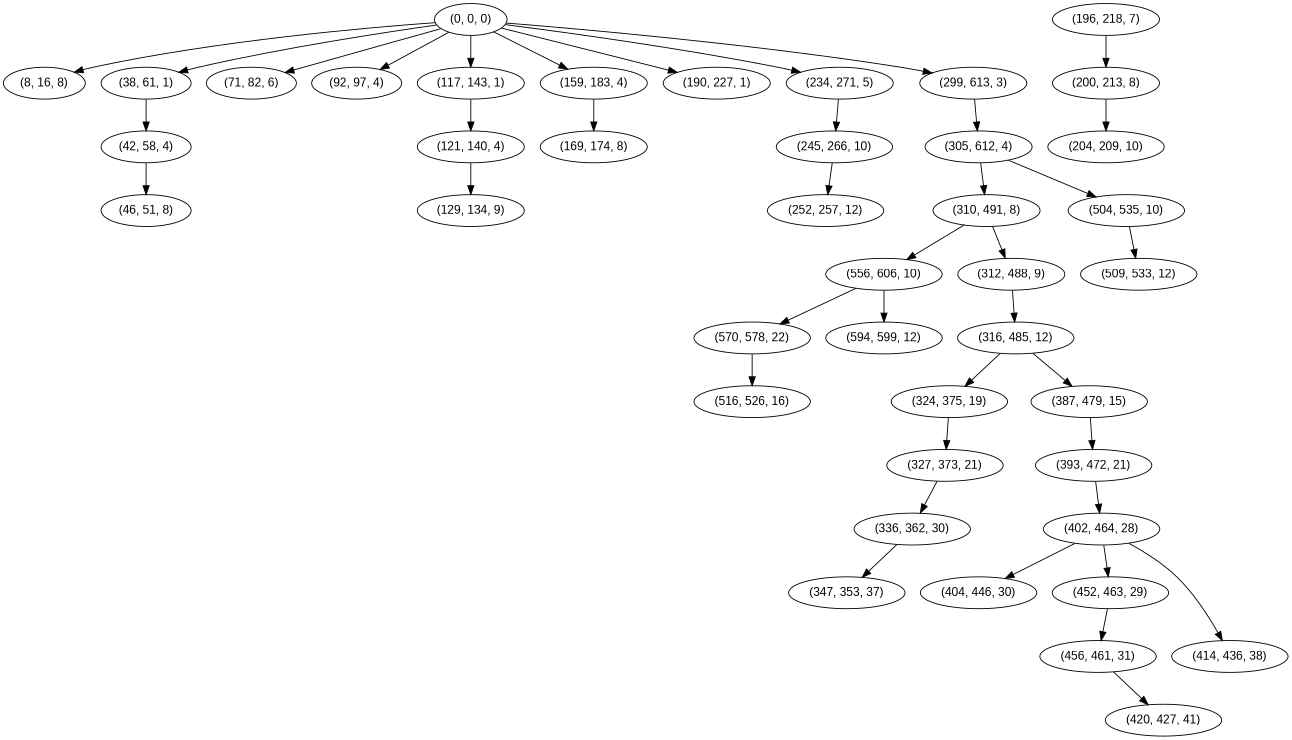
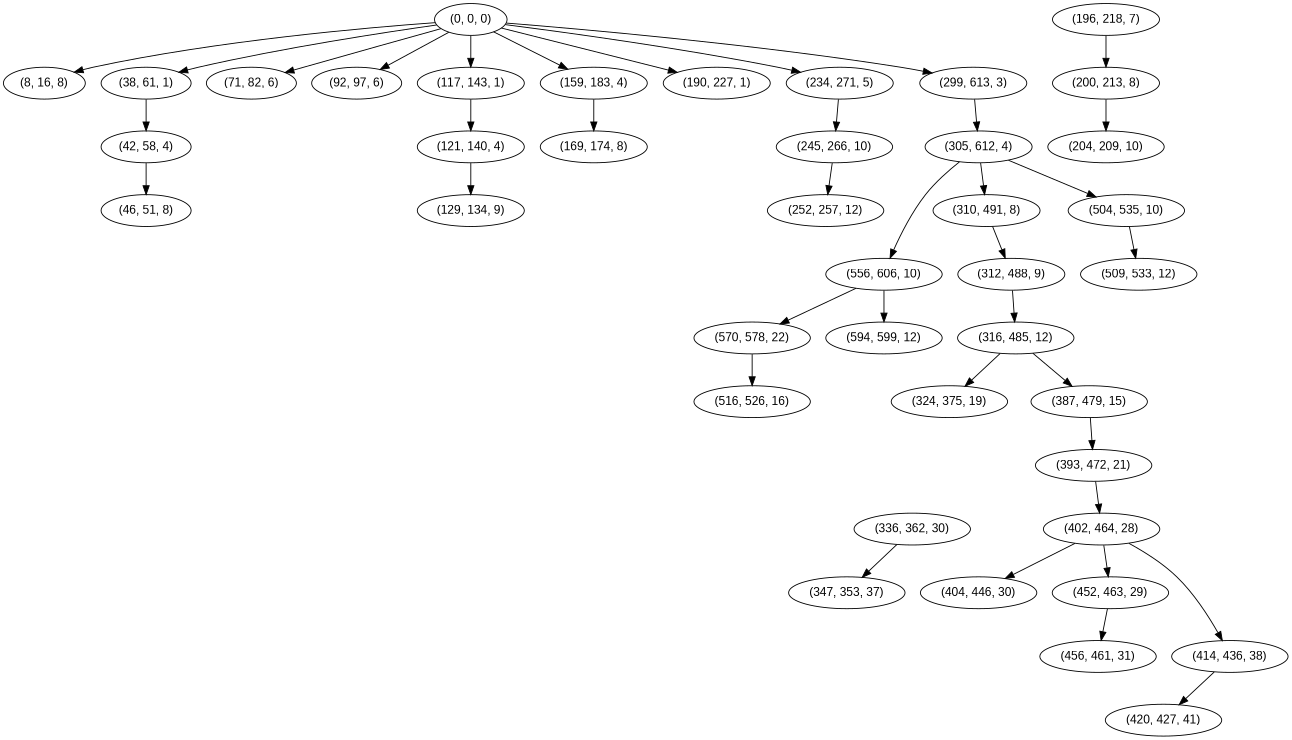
node "(92, 97, 4)": label "(92, 97, 4)" -> "(92, 97, 6)"
edge "(310, 491, 8)" -> "(556, 606, 10)": now "(305, 612, 4)" -> "(556, 606, 10)"
node "(327, 373, 21)": removed
edge "(456, 461, 31)" -> "(420, 427, 41)": now "(414, 436, 38)" -> "(420, 427, 41)"
